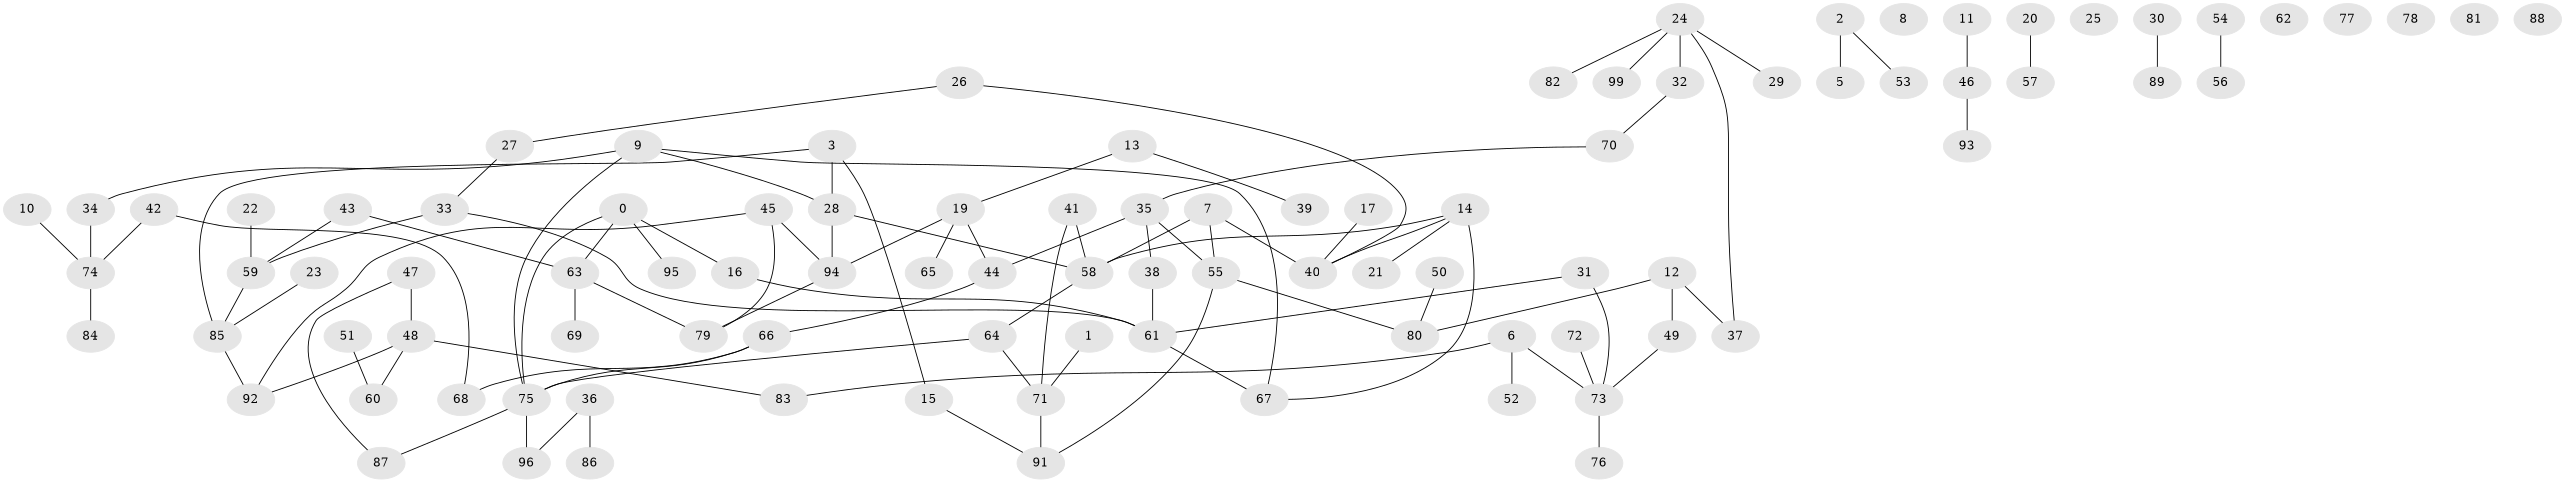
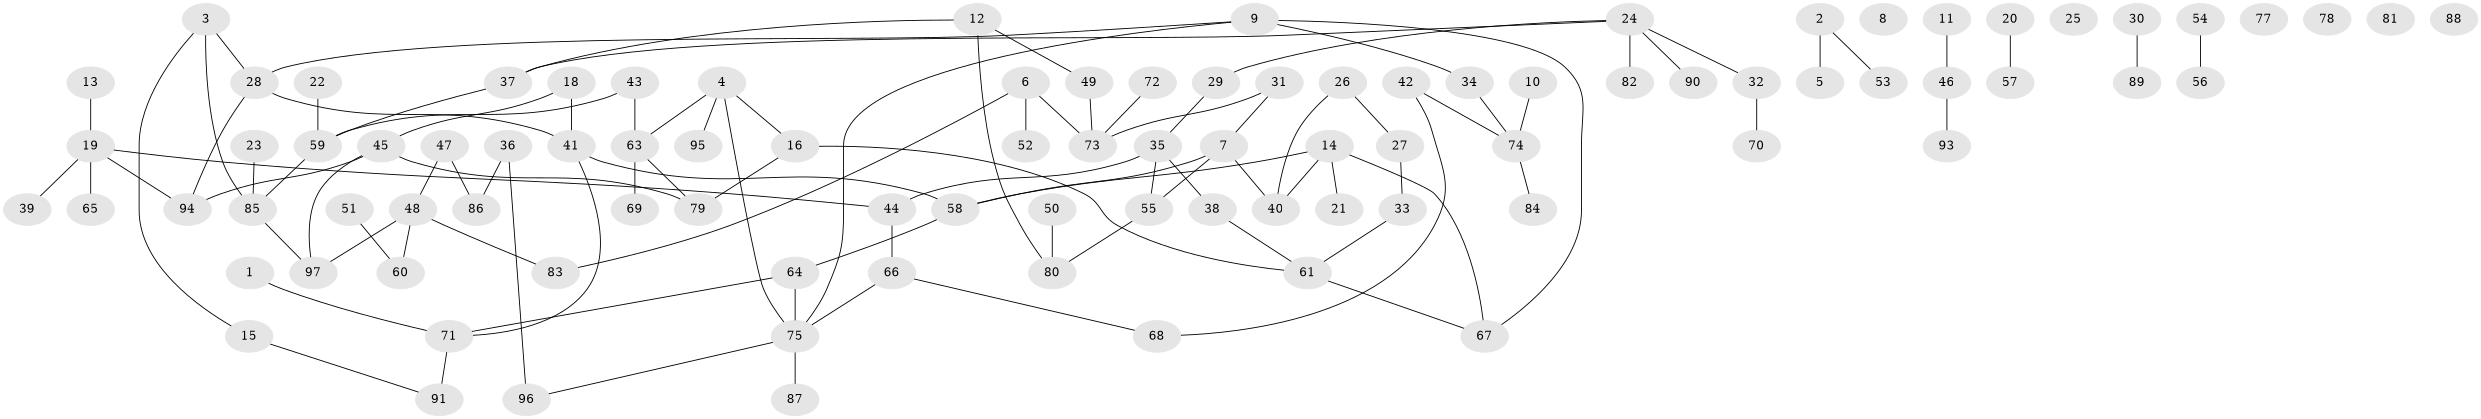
node "62": removed
node "18": added
node "99": label "99" -> "90"
edge "70" -- "35": now "29" -- "35"
edge "13" -- "39": now "19" -- "39"
node "0": label "0" -> "4"
node "17": removed
edge "33" -- "59": now "37" -- "59"
edge "28" -- "58": now "28" -- "41"
edge "94" -- "79": now "16" -- "79"
edge "31" -- "61": now "31" -- "7"
edge "47" -- "87": now "47" -- "86"
edge "55" -- "91": removed
node "92": label "92" -> "97"
node "76": removed
